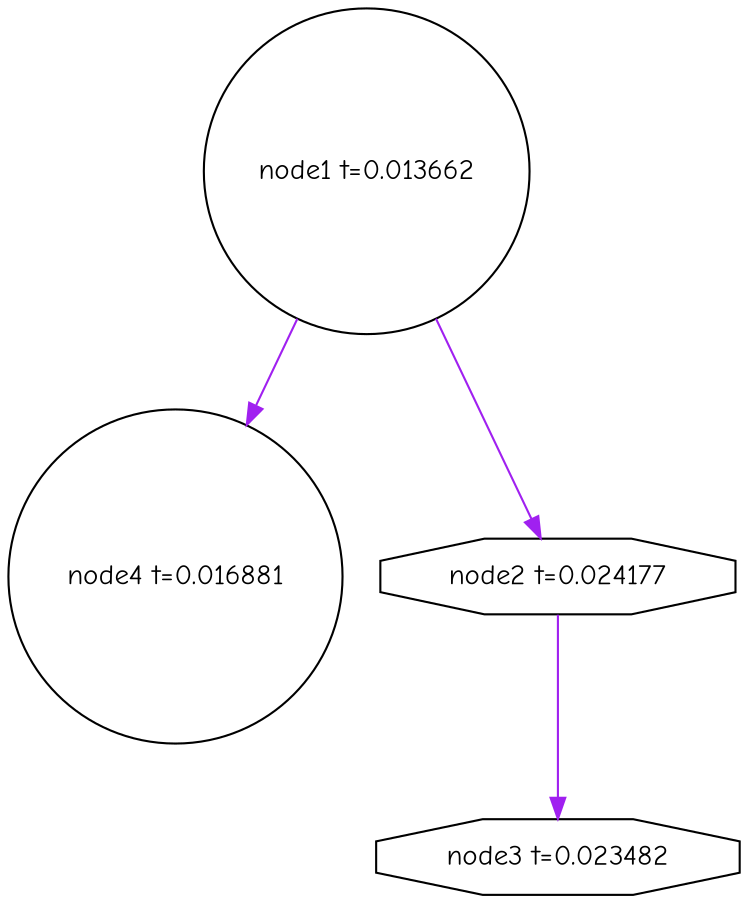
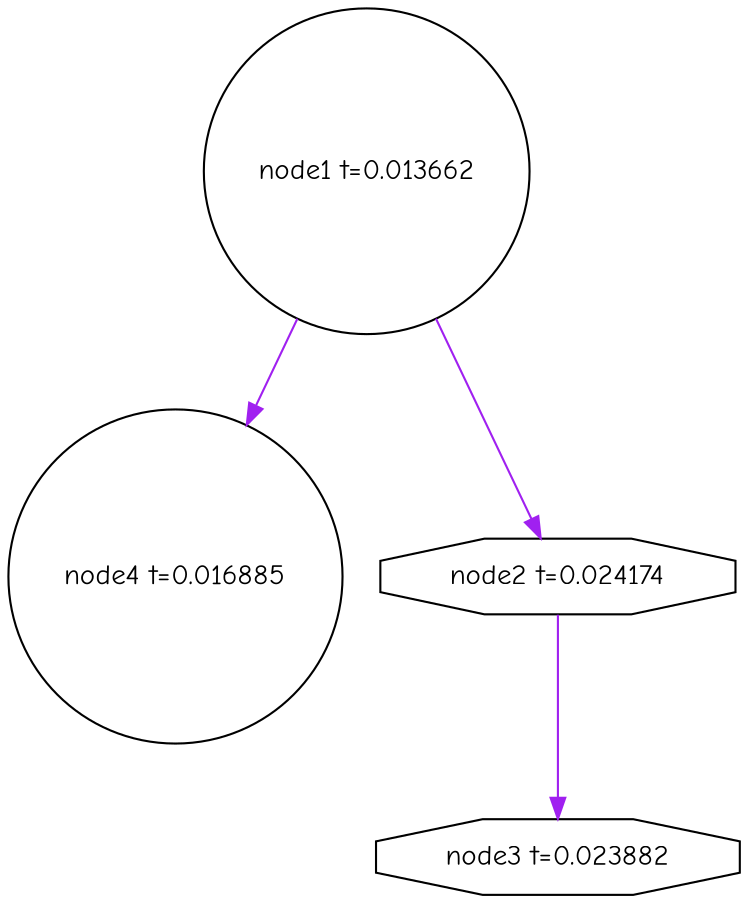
node "node4 t=0.016881": label "node4 t=0.016881" -> "node4 t=0.016885"
node "node2 t=0.024177": label "node2 t=0.024177" -> "node2 t=0.024174"
node "node3 t=0.023482": label "node3 t=0.023482" -> "node3 t=0.023882"
